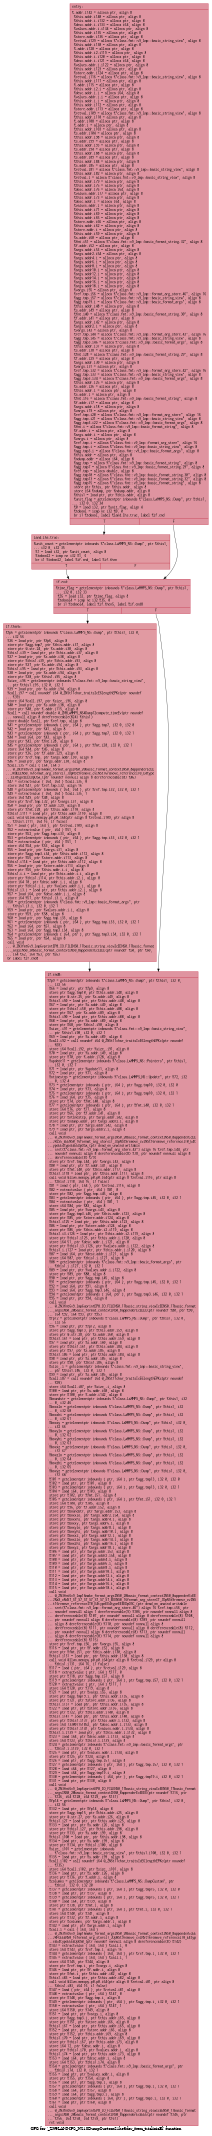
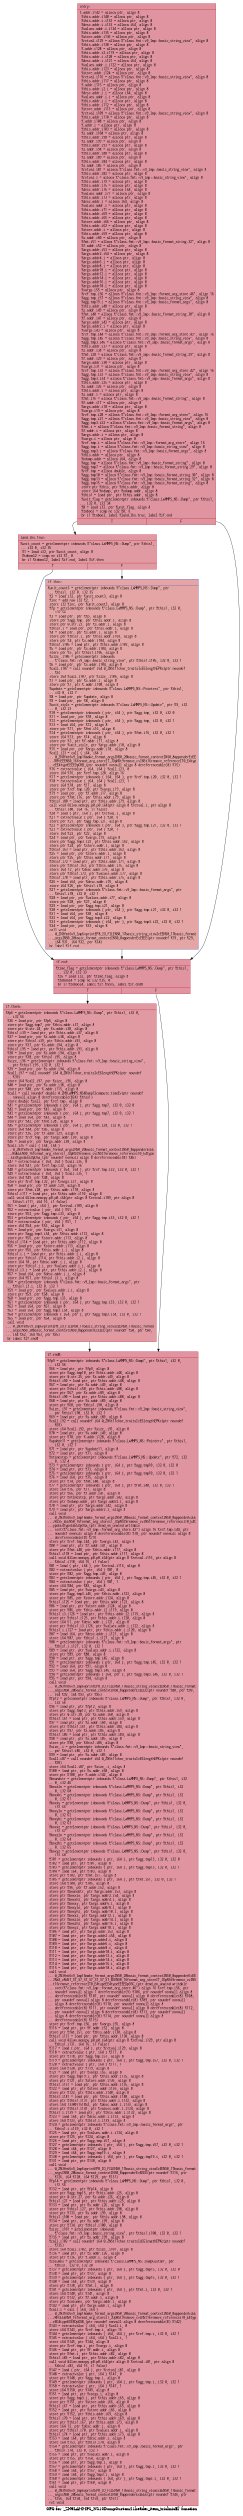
node "if.then:": added
